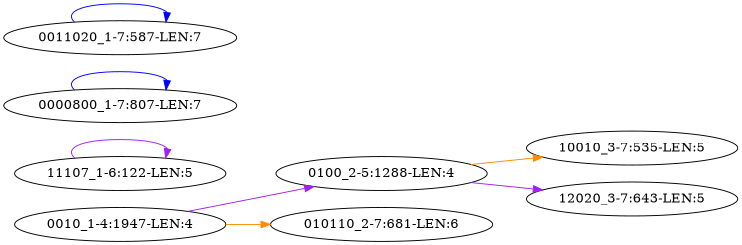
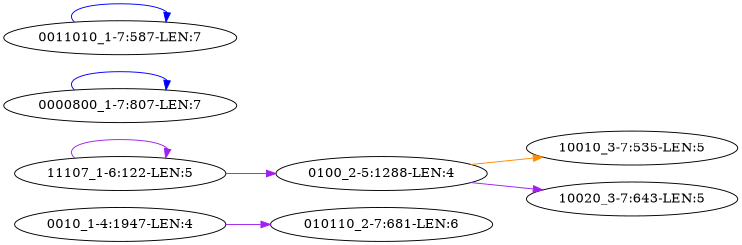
node "0011020_1-7:587-LEN:7": label "0011020_1-7:587-LEN:7" -> "0011010_1-7:587-LEN:7"
node "12020_3-7:643-LEN:5": label "12020_3-7:643-LEN:5" -> "10020_3-7:643-LEN:5"
edge "0010_1-4:1947-LEN:4" -> "0100_2-5:1288-LEN:4": now "11107_1-6:122-LEN:5" -> "0100_2-5:1288-LEN:4"
edge "0010_1-4:1947-LEN:4" -> "010110_2-7:681-LEN:6": color darkorange -> purple
